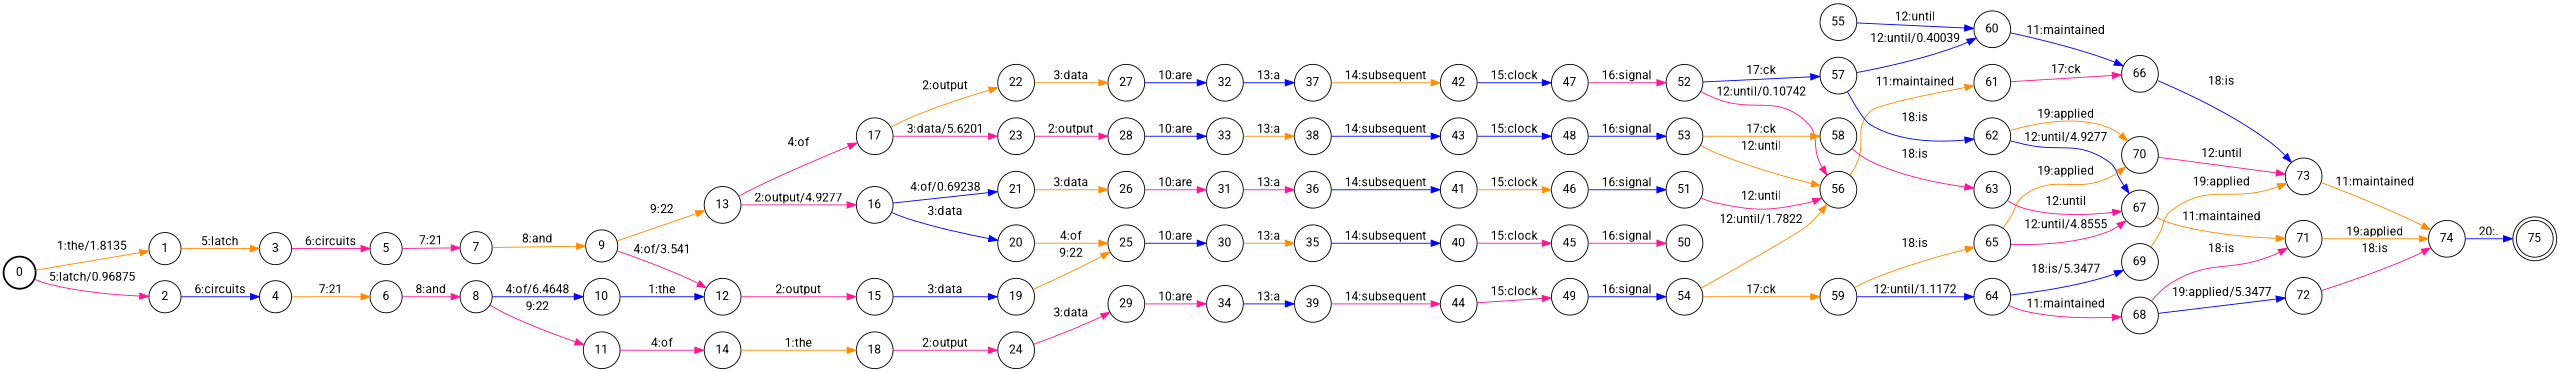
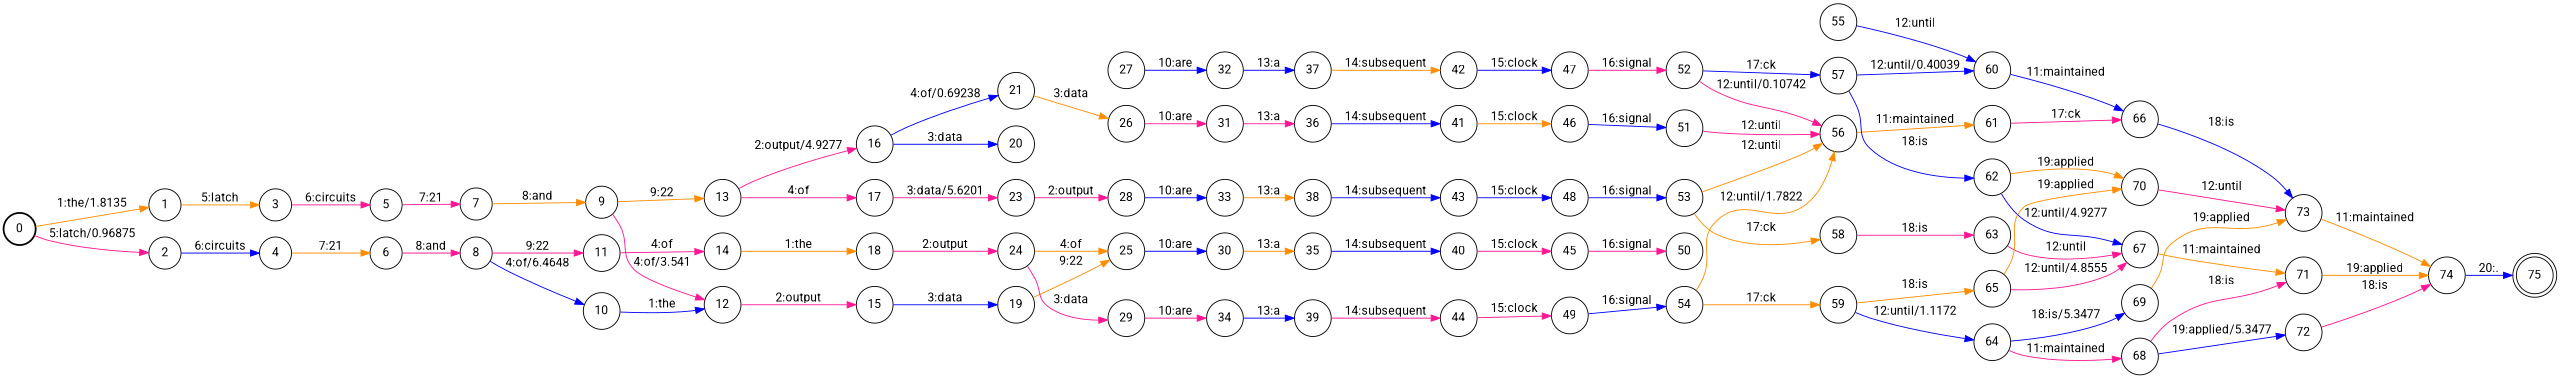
node "22": removed
edge "20" -> "25": now "24" -> "25"
